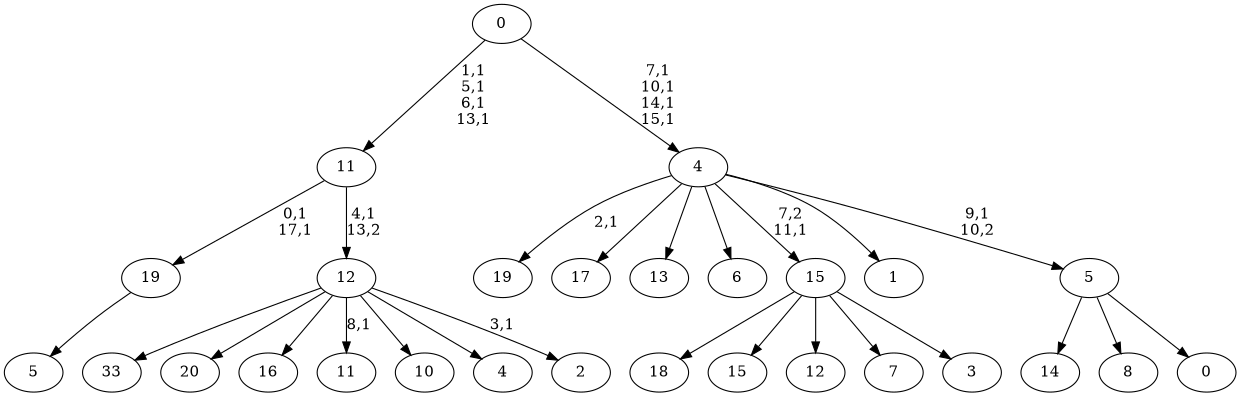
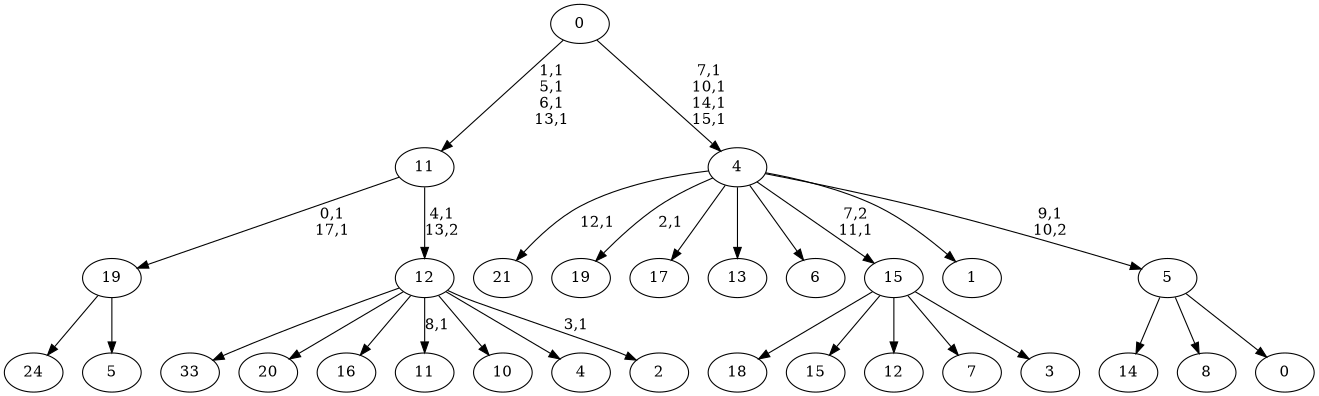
node "21": added
node "24": added
